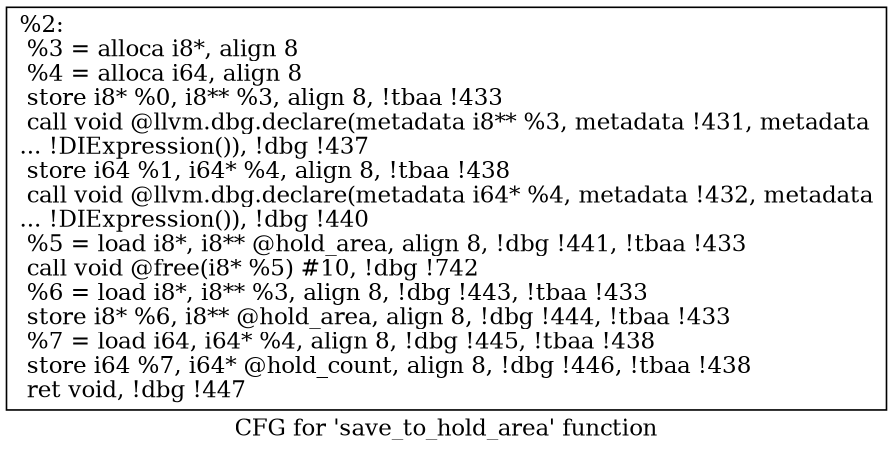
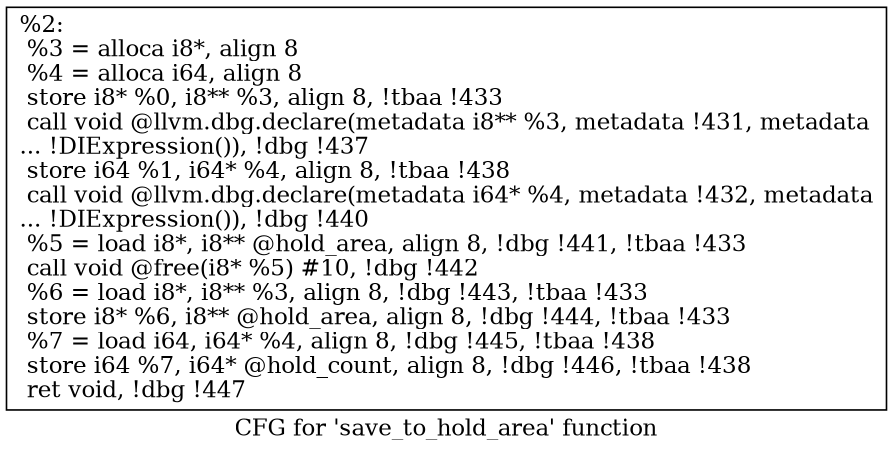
node "%2:": text "call void @free(i8* %5) #10, !dbg !742" -> "call void @free(i8* %5) #10, !dbg !442"
